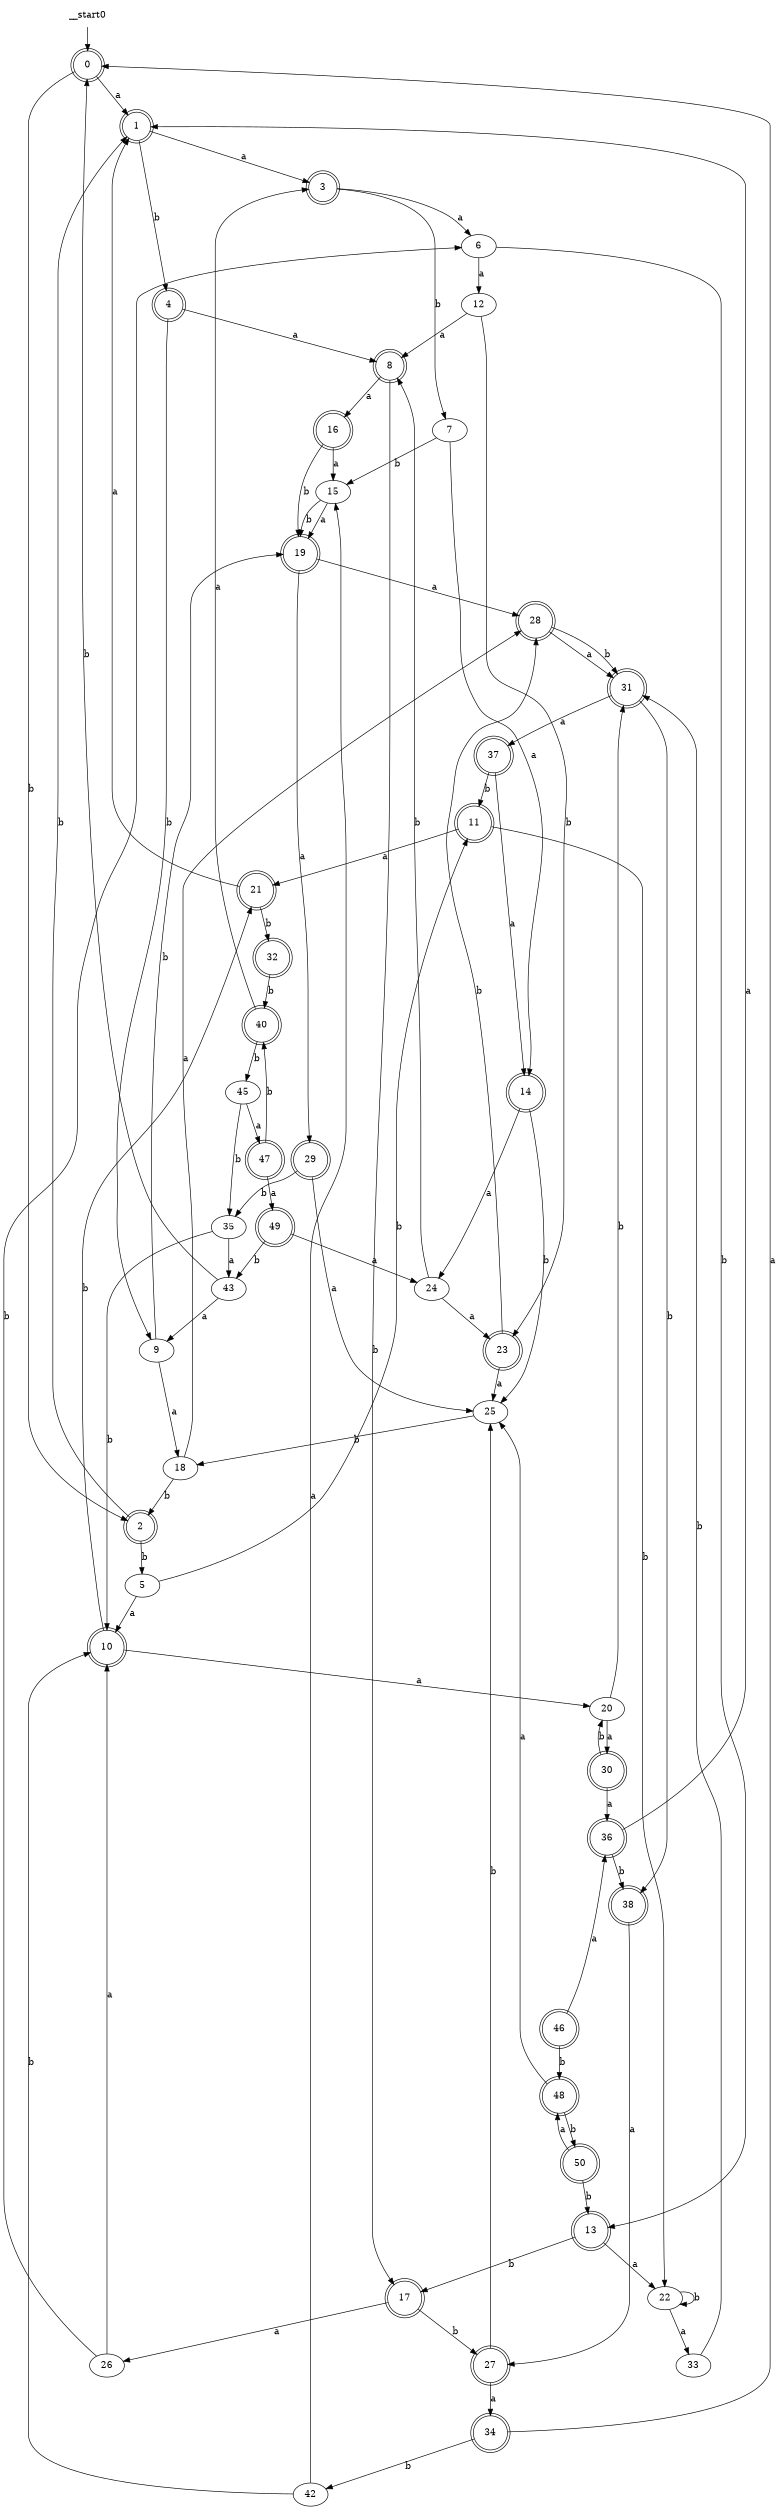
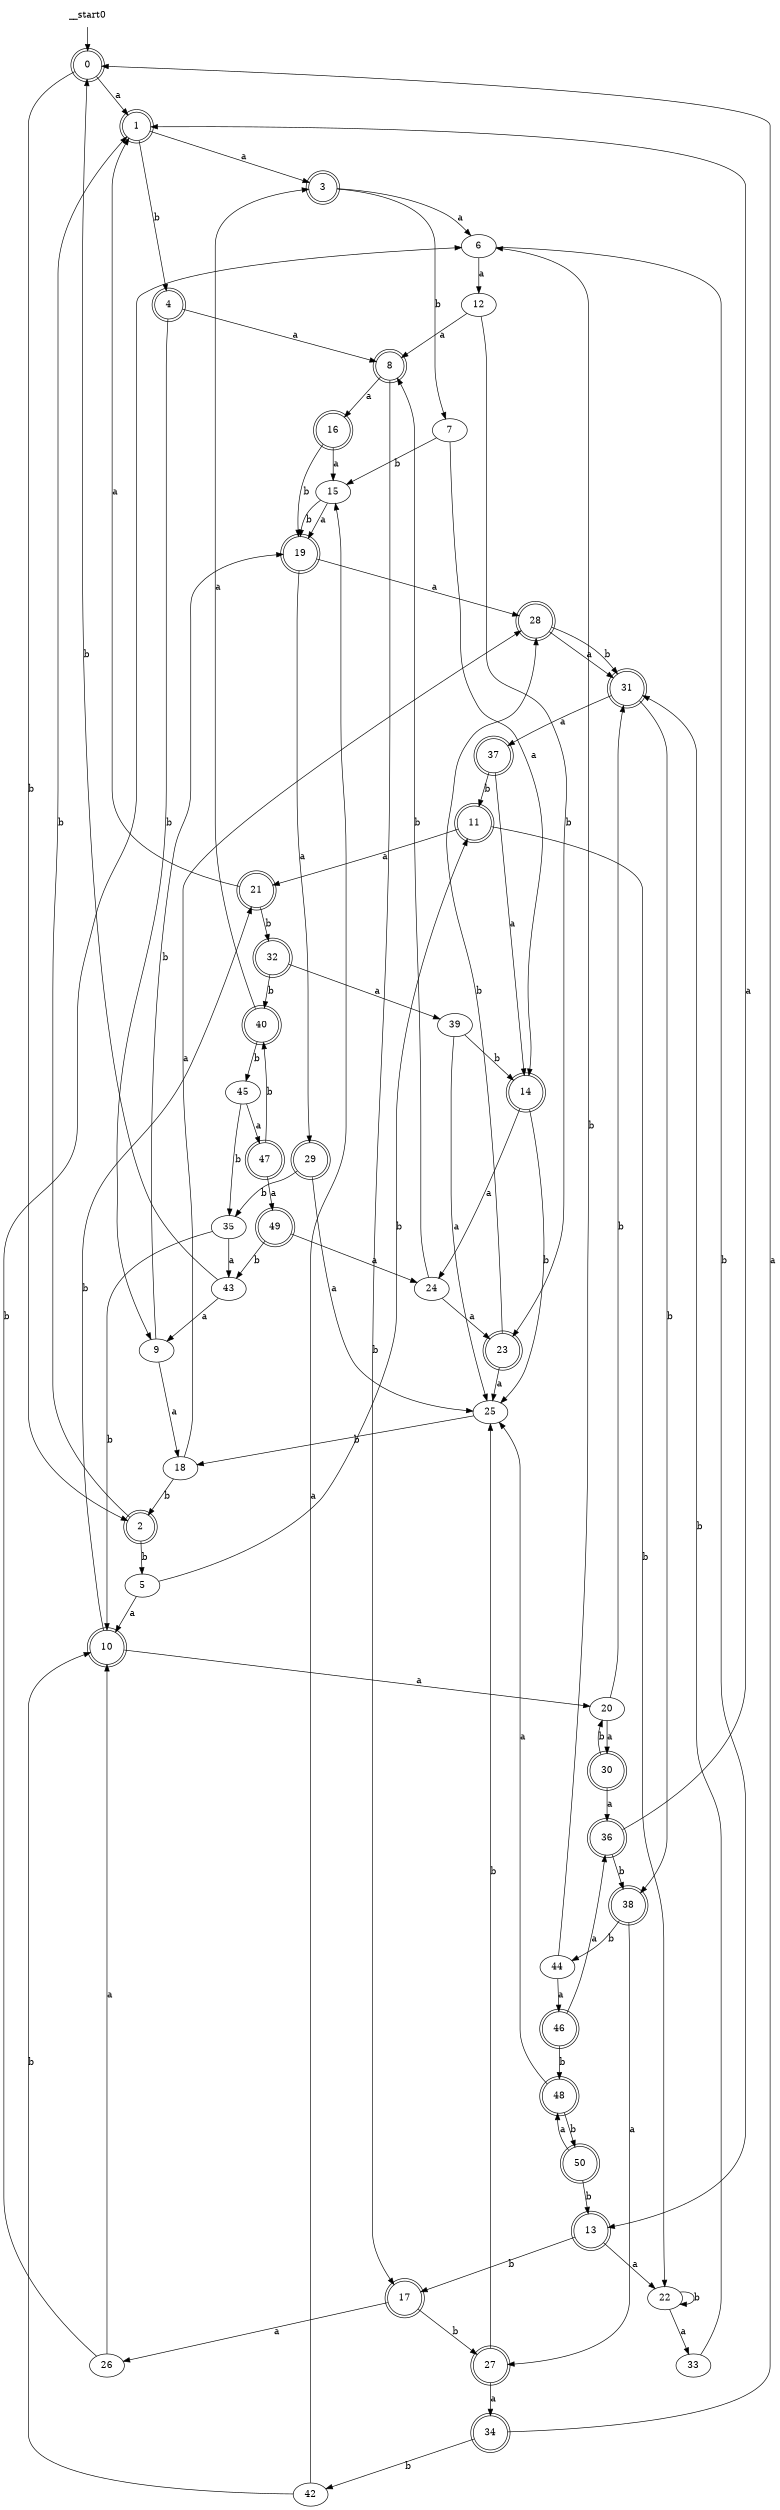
node "39": added
node "44": added
